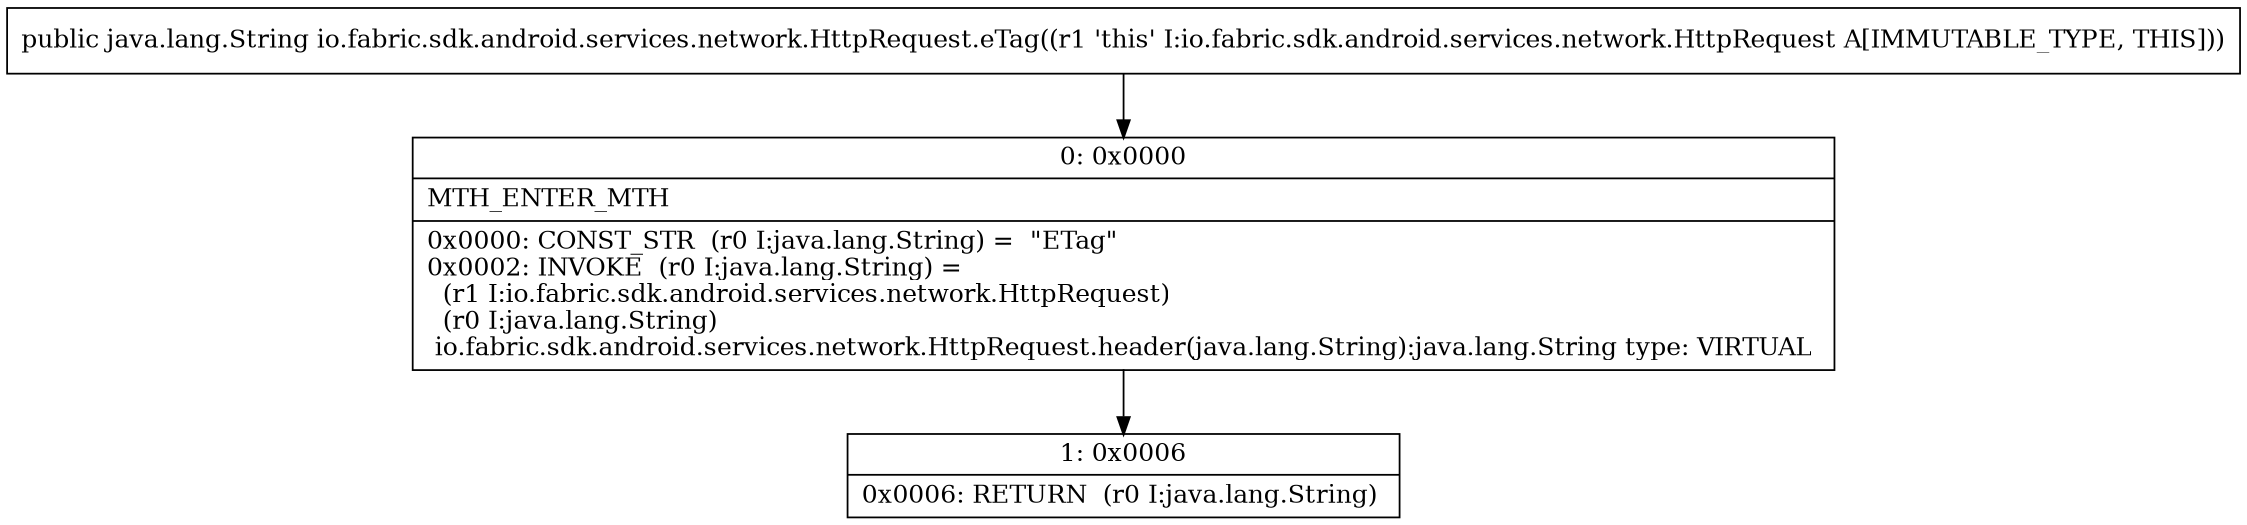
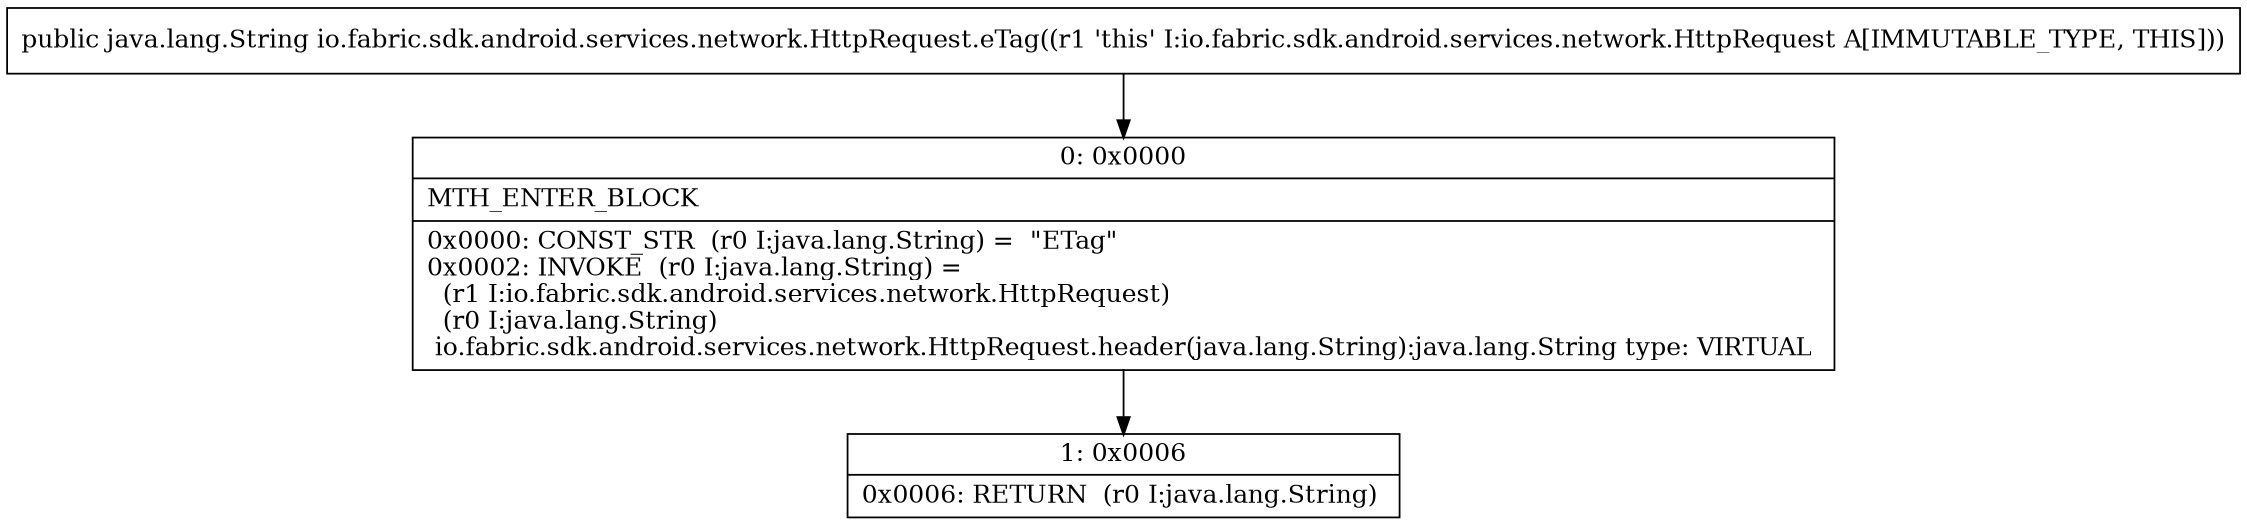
node "0: 0x0000": text "MTH_ENTER_MTH" -> "MTH_ENTER_BLOCK"
